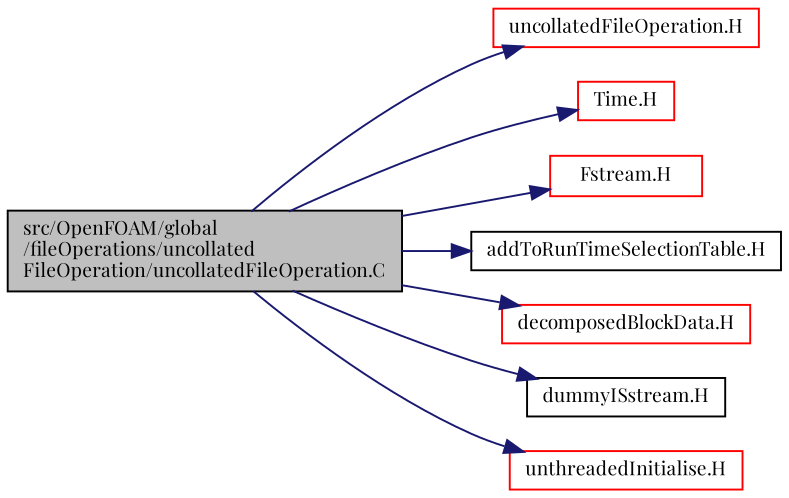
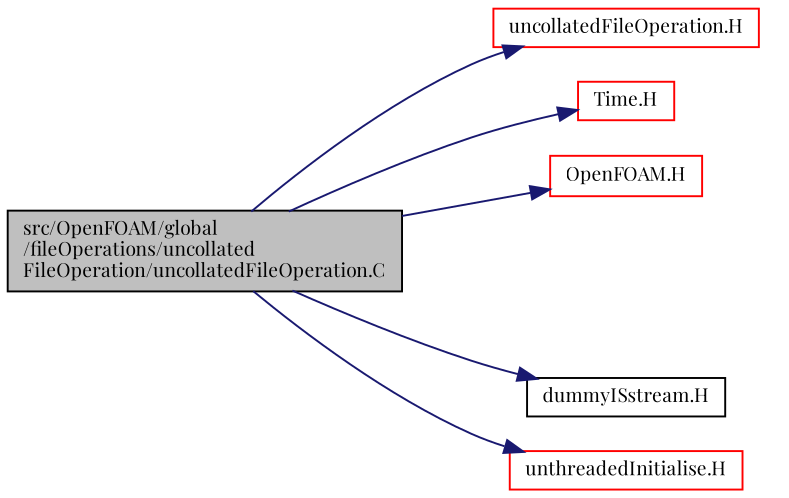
node "Fstream.H": label "Fstream.H" -> "OpenFOAM.H"
node "addToRunTimeSelectionTable.H": removed
node "decomposedBlockData.H": removed
